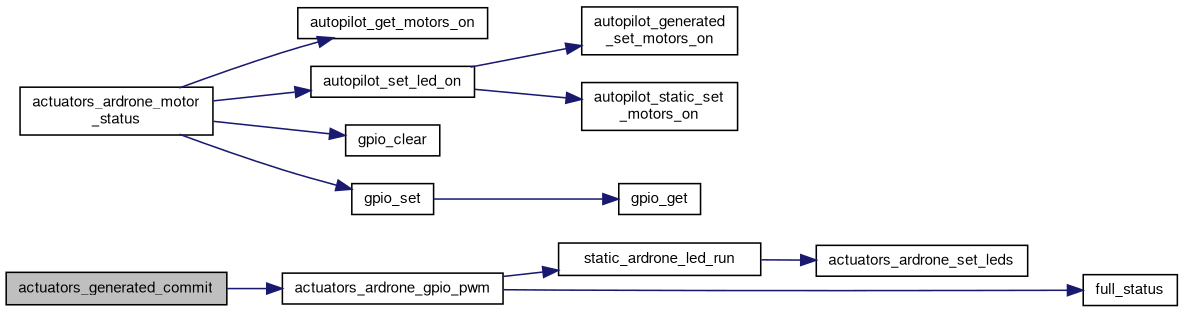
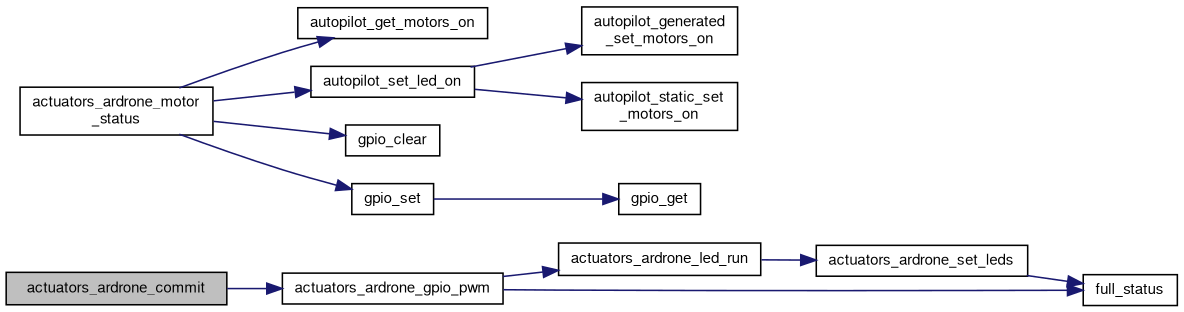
node "static_ardrone_led_run": label "static_ardrone_led_run" -> "actuators_ardrone_led_run"
edge "actuators_ardrone_set_leds" -> "full_status": added
node "actuators_generated_commit": label "actuators_generated_commit" -> "actuators_ardrone_commit"
